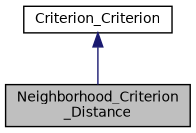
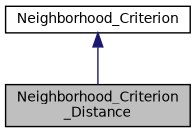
node "Criterion_Criterion": label "Criterion_Criterion" -> "Neighborhood_Criterion"
